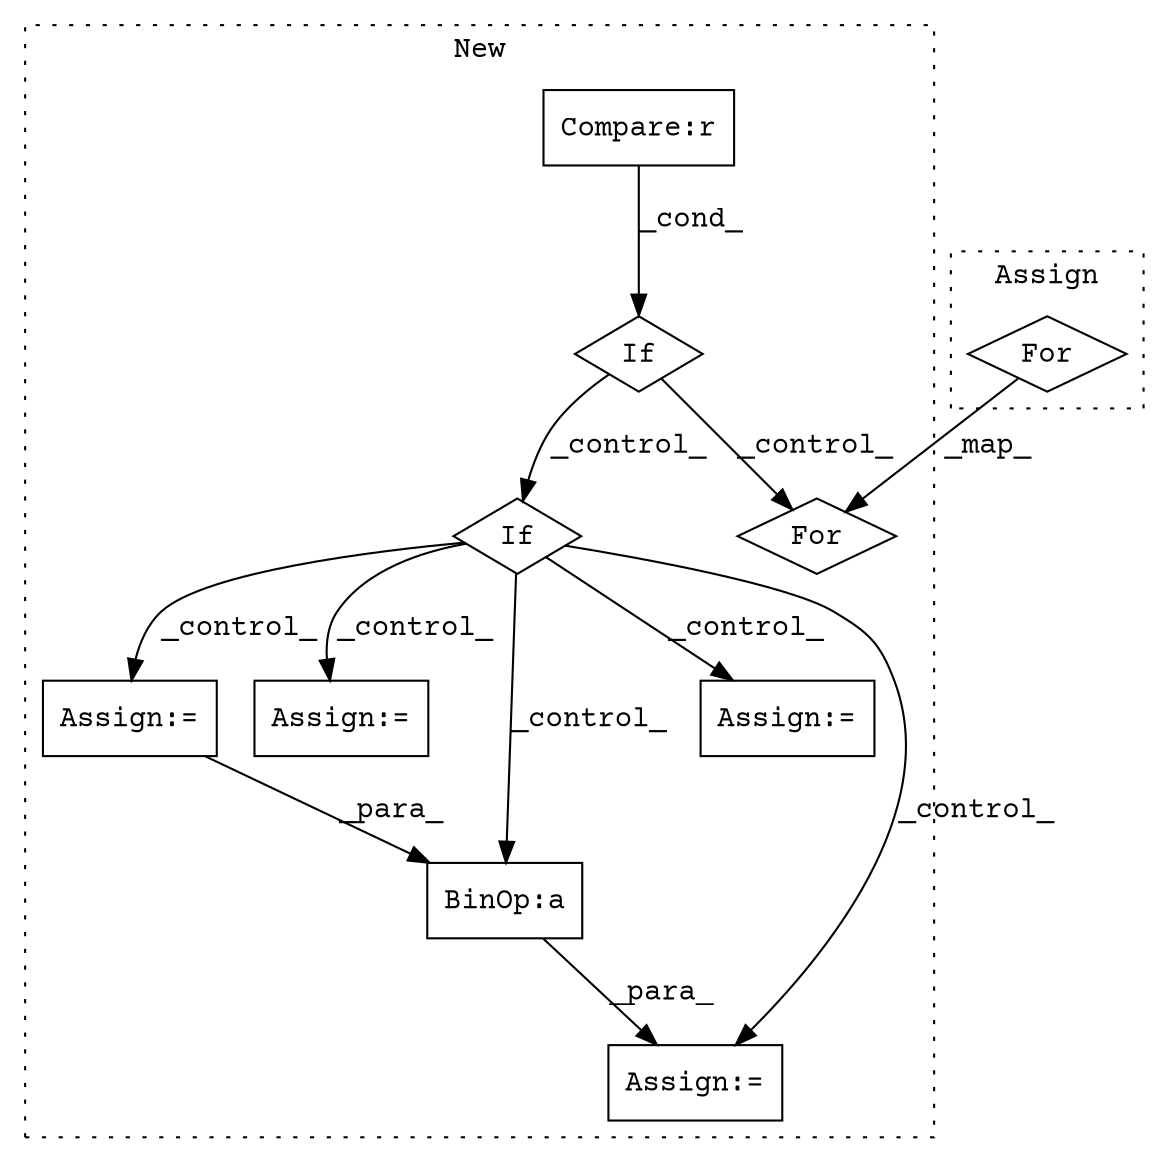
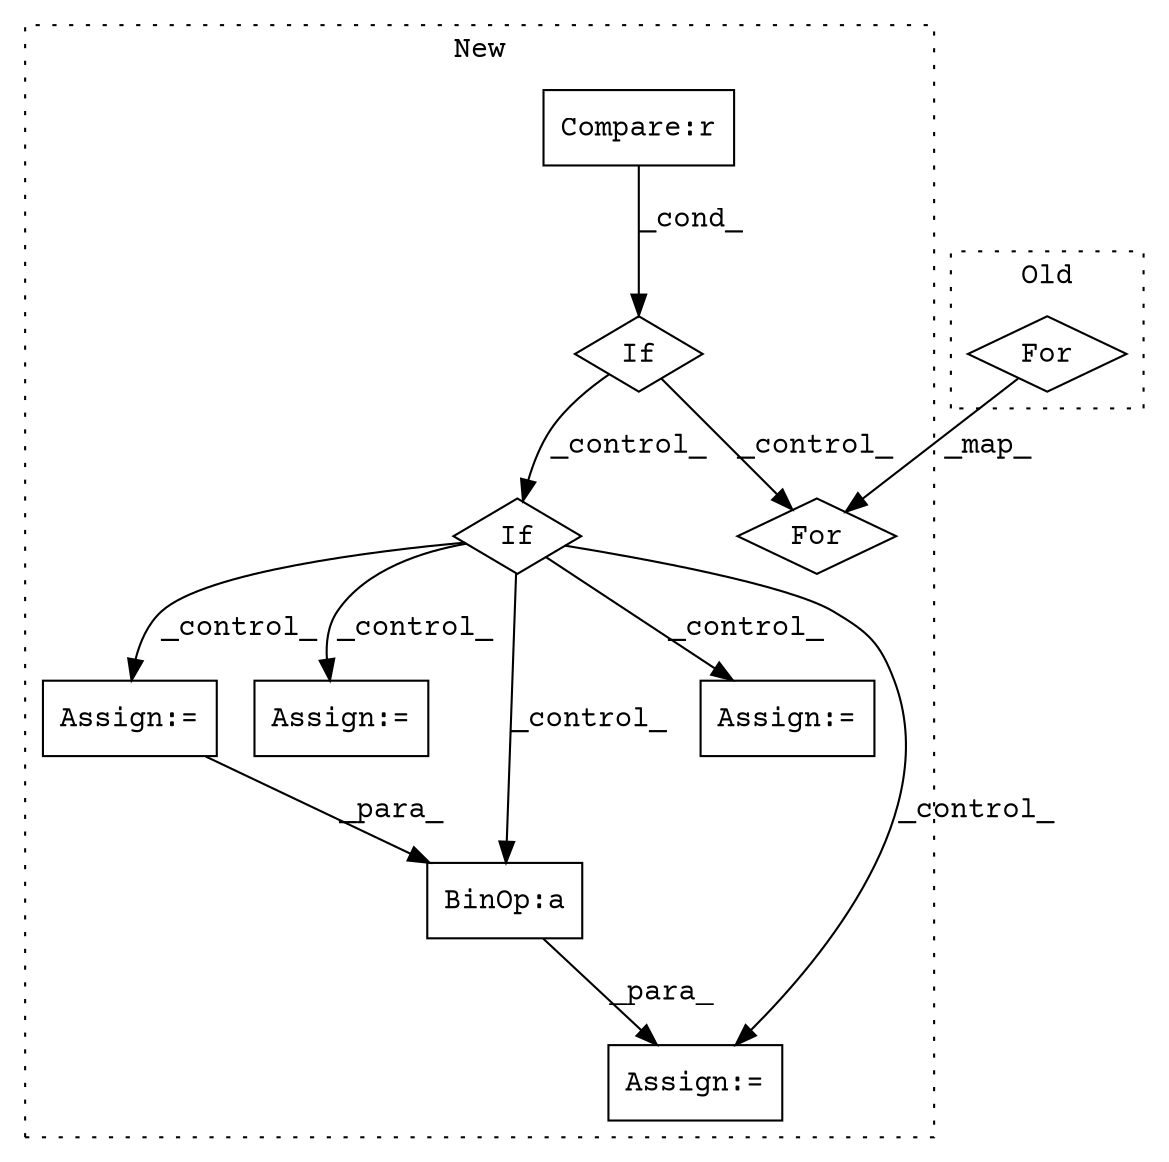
cluster "Assign": label "Assign" -> "Old"
